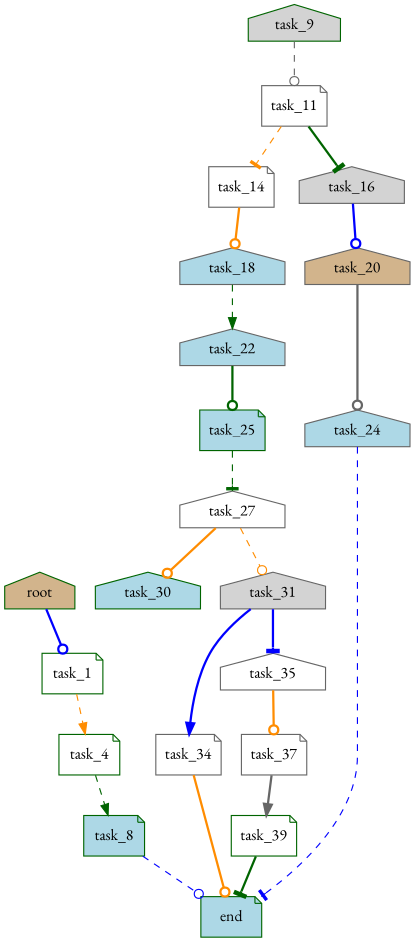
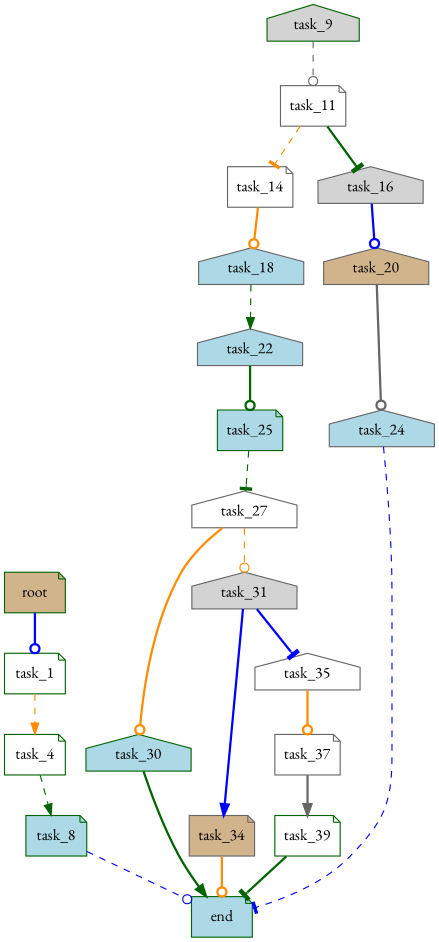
node "root": shape house -> note
node "task_34": fillcolor white -> tan
edge "task_30" -> "end": added
